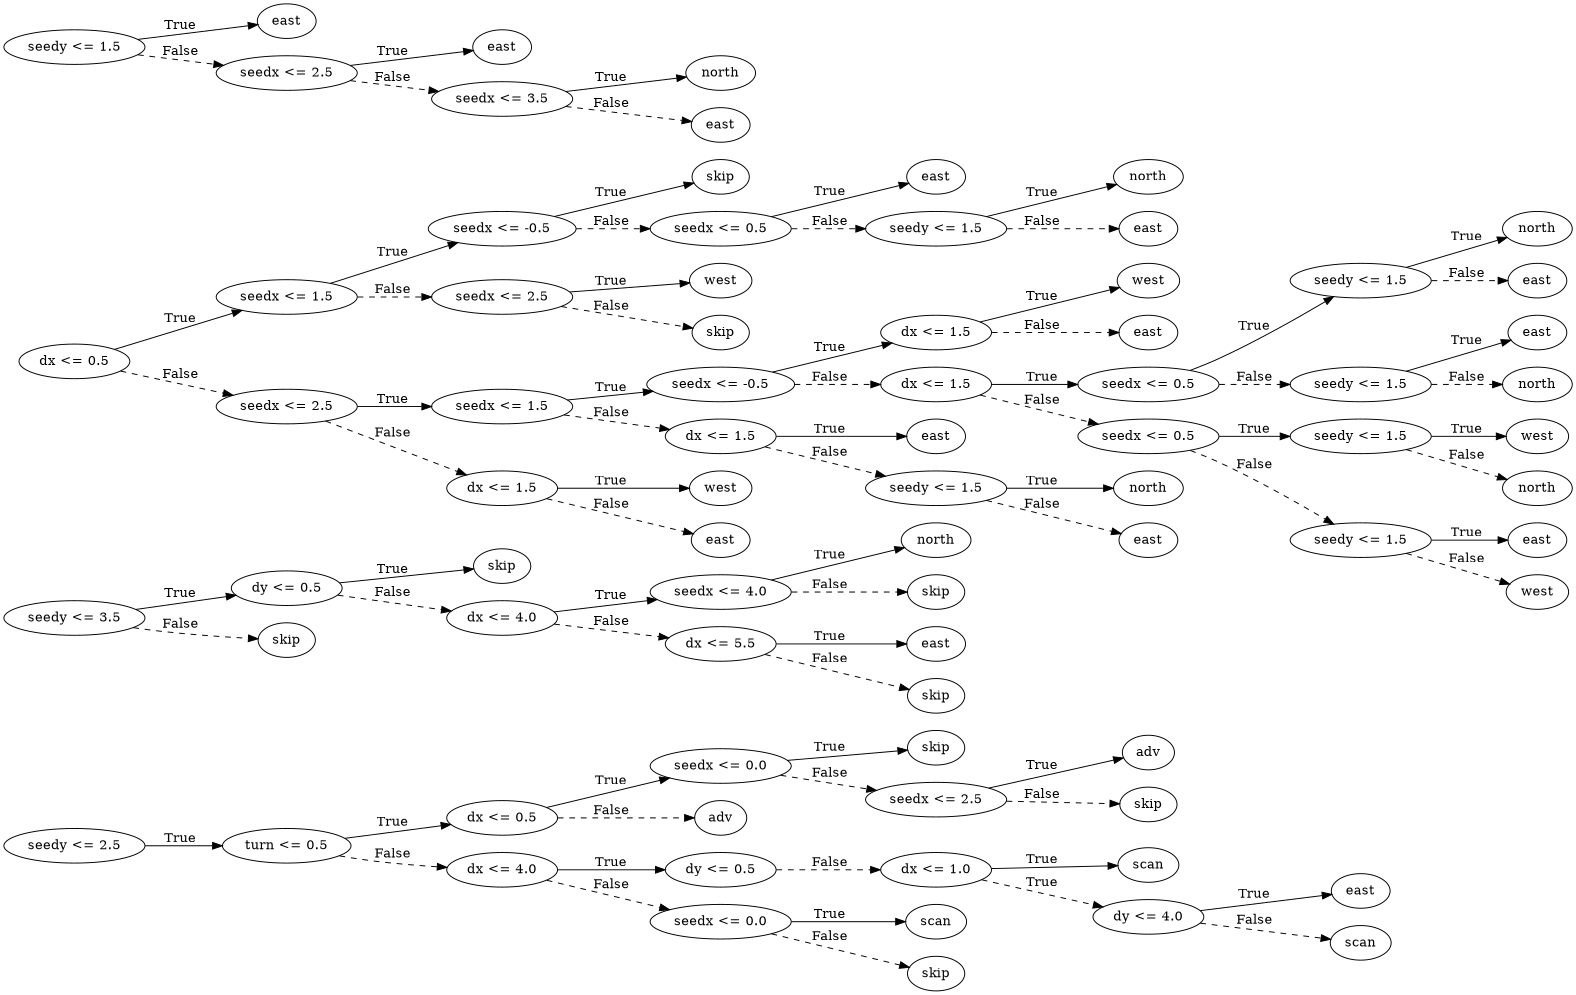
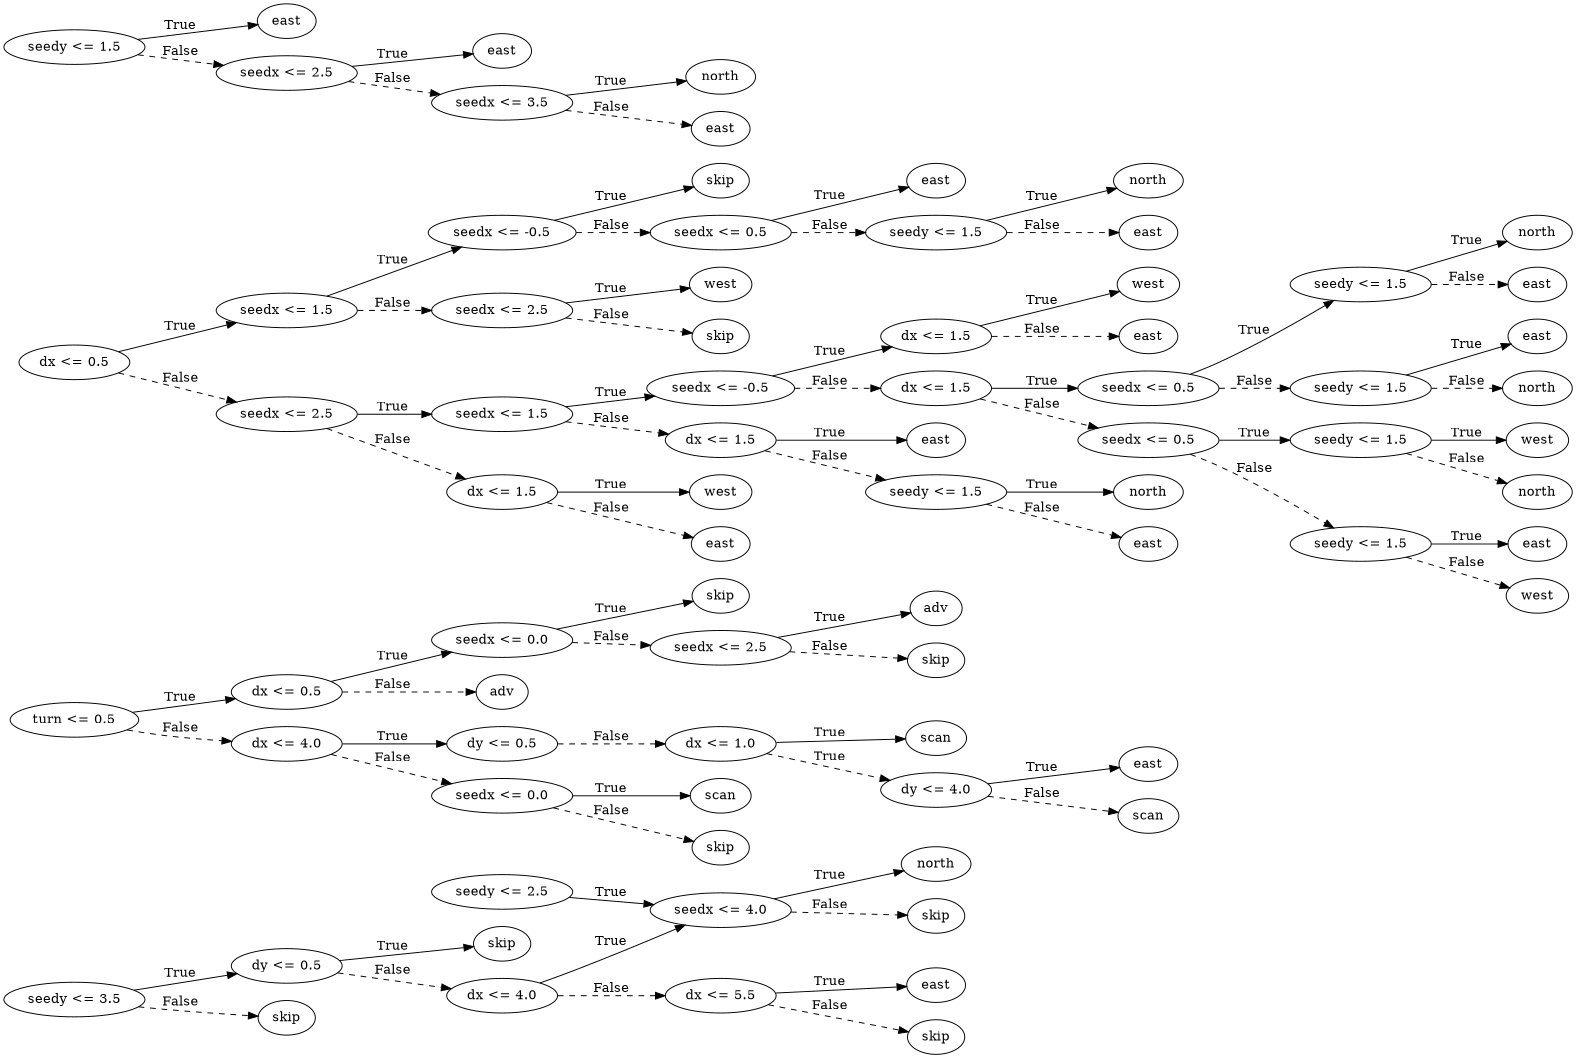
edge "seedy <= 2.5" -> "turn <= 0.5": now "seedy <= 2.5" -> "seedx <= 4.0"
